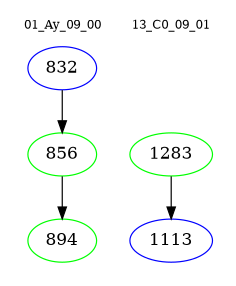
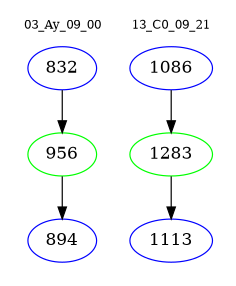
cluster "01_Ay_09_00": label "01_Ay_09_00" -> "03_Ay_09_00"
cluster "13_C0_09_01": label "13_C0_09_01" -> "13_C0_09_21"
node "1086": added
node "856": label "856" -> "956"
node "894": color green -> blue
